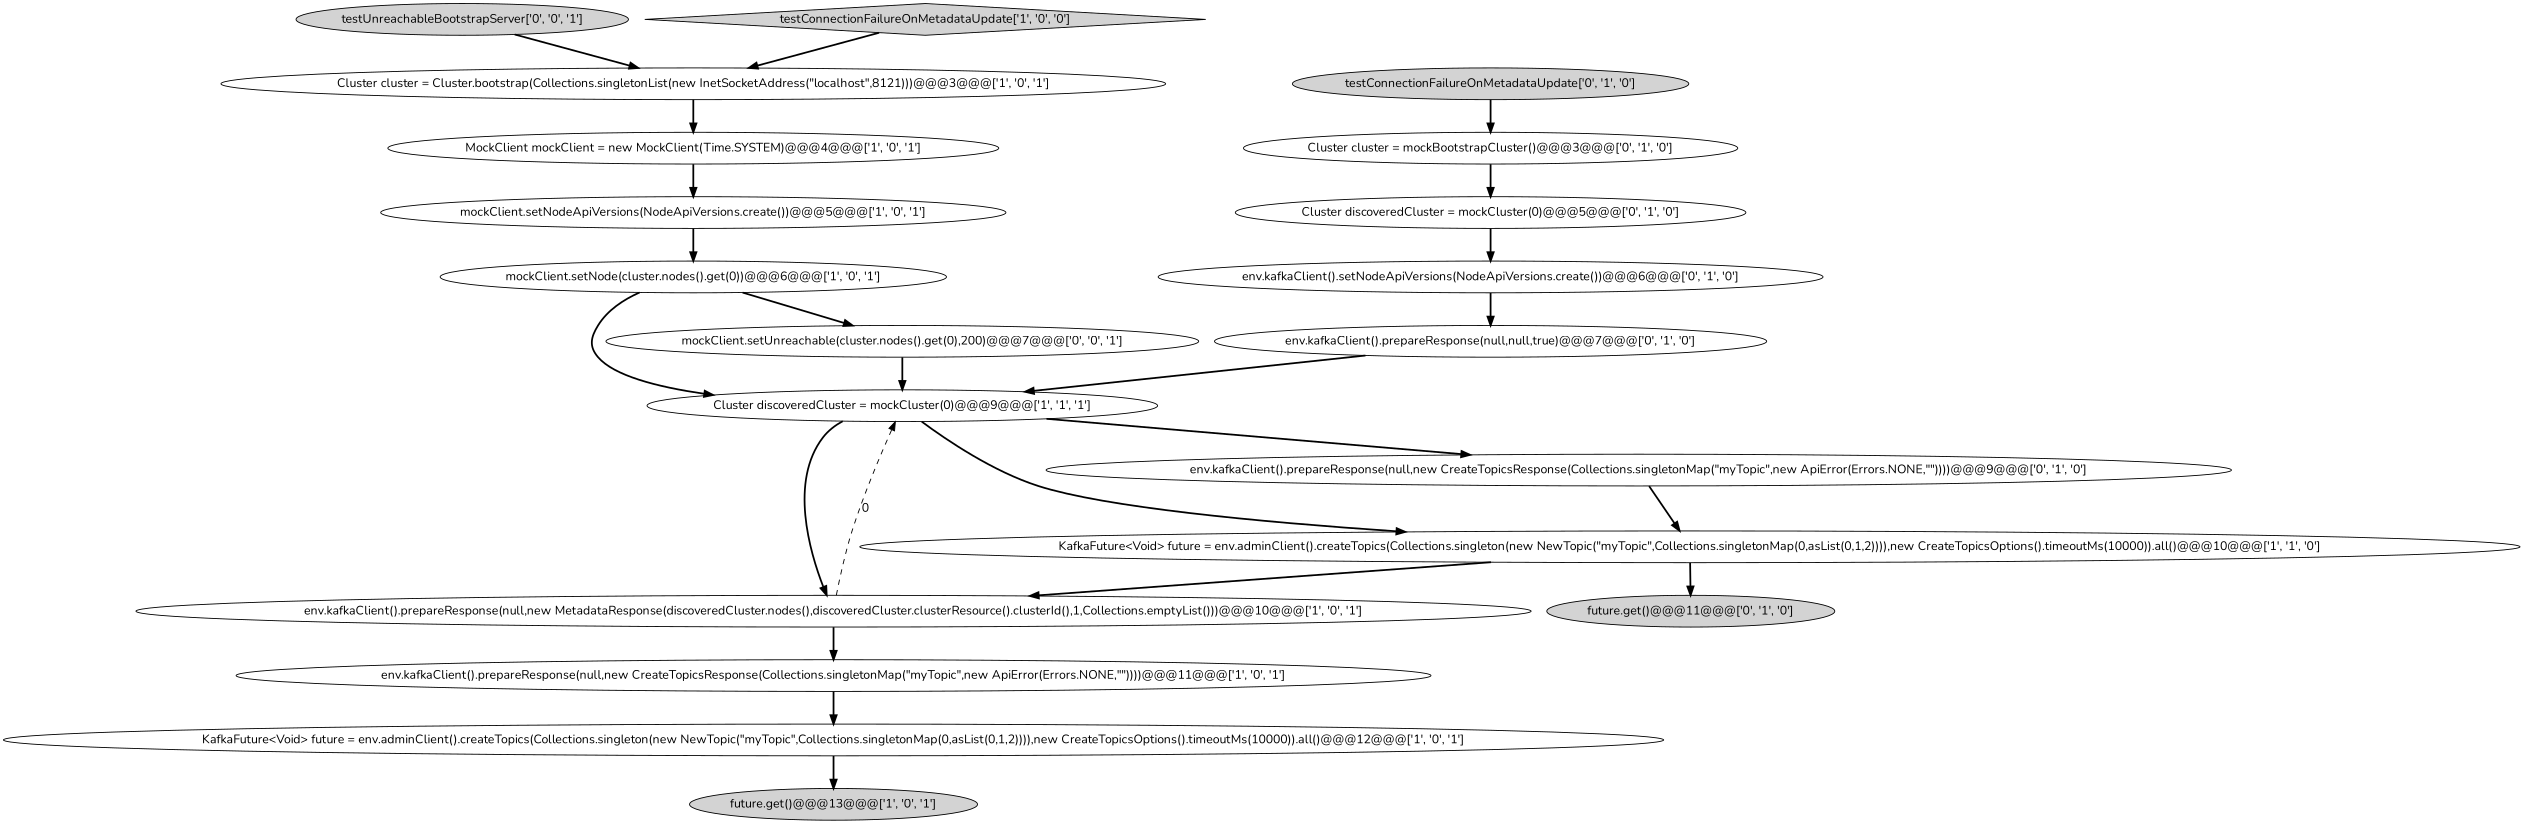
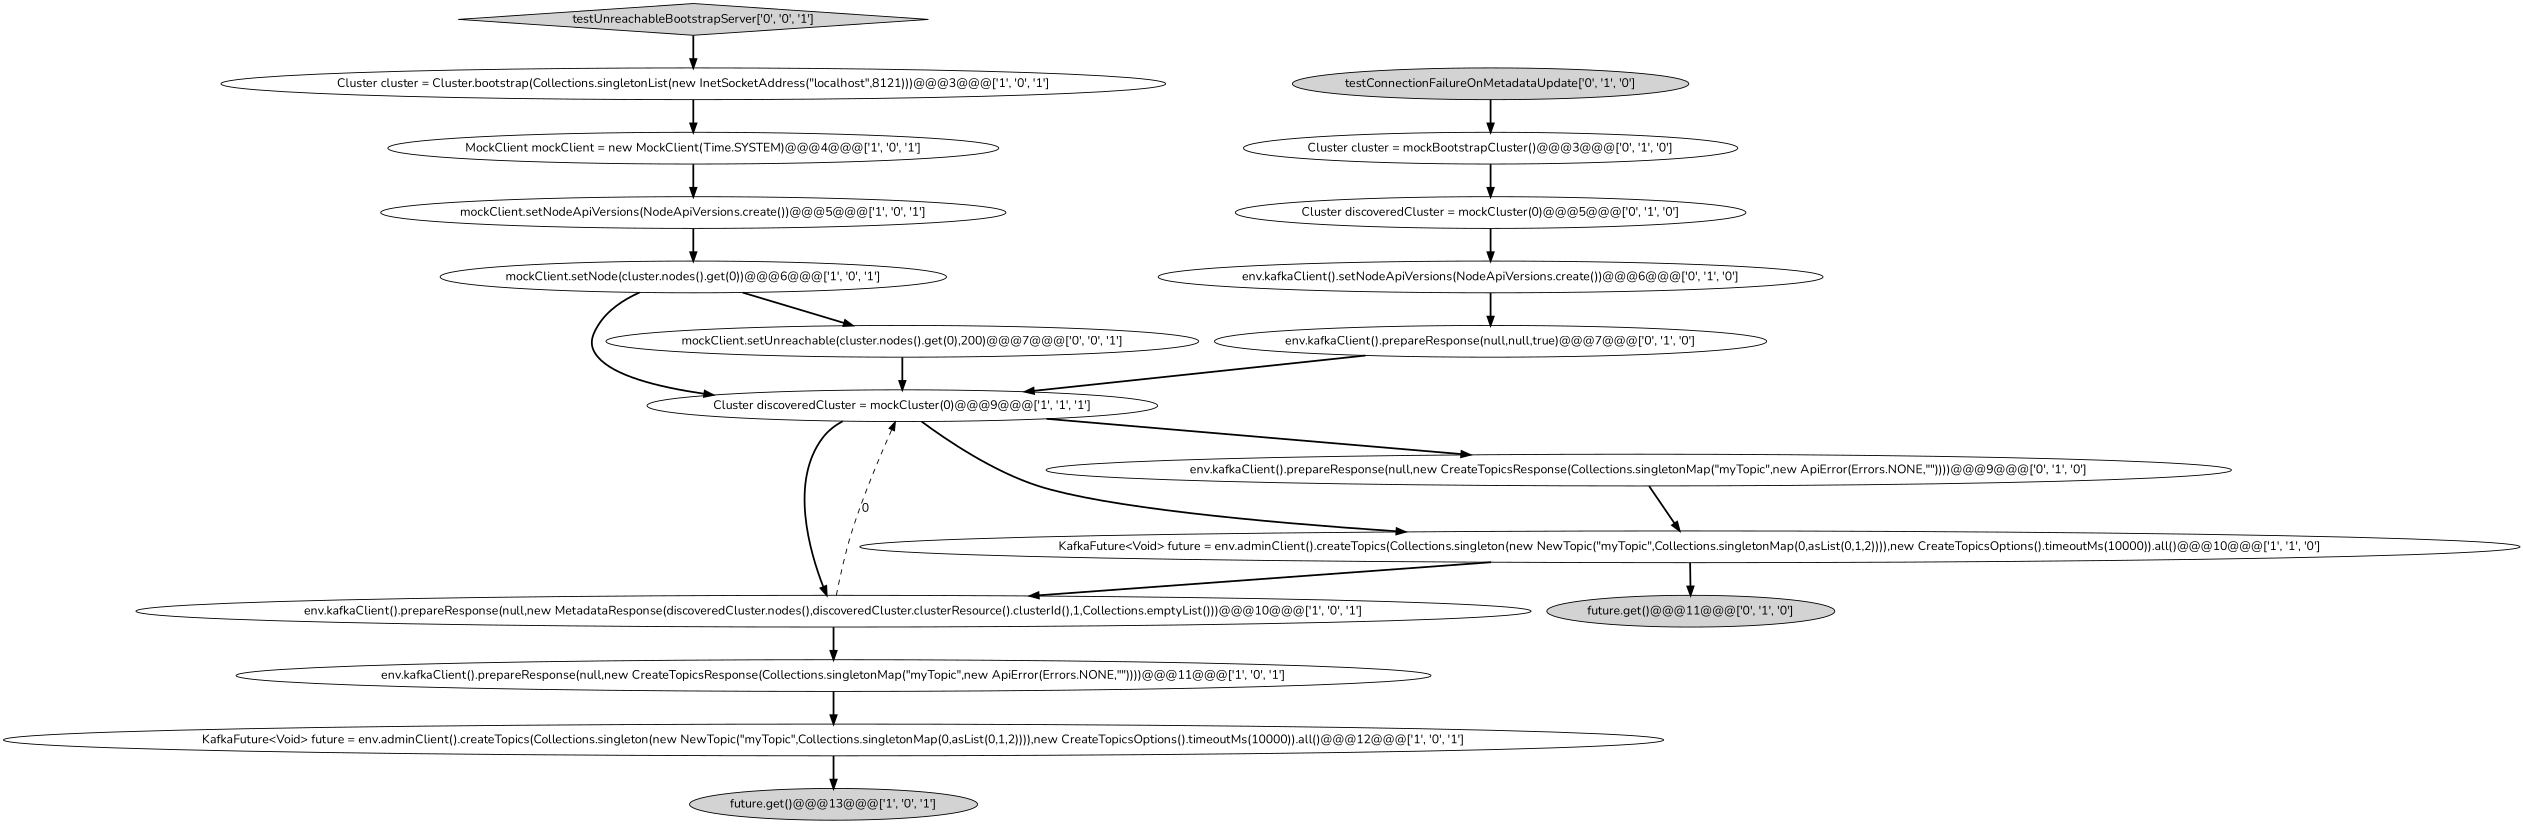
node "testUnreachableBootstrapServer['0', '0', '1']": shape ellipse -> diamond
node "testConnectionFailureOnMetadataUpdate['1', '0', '0']": removed
